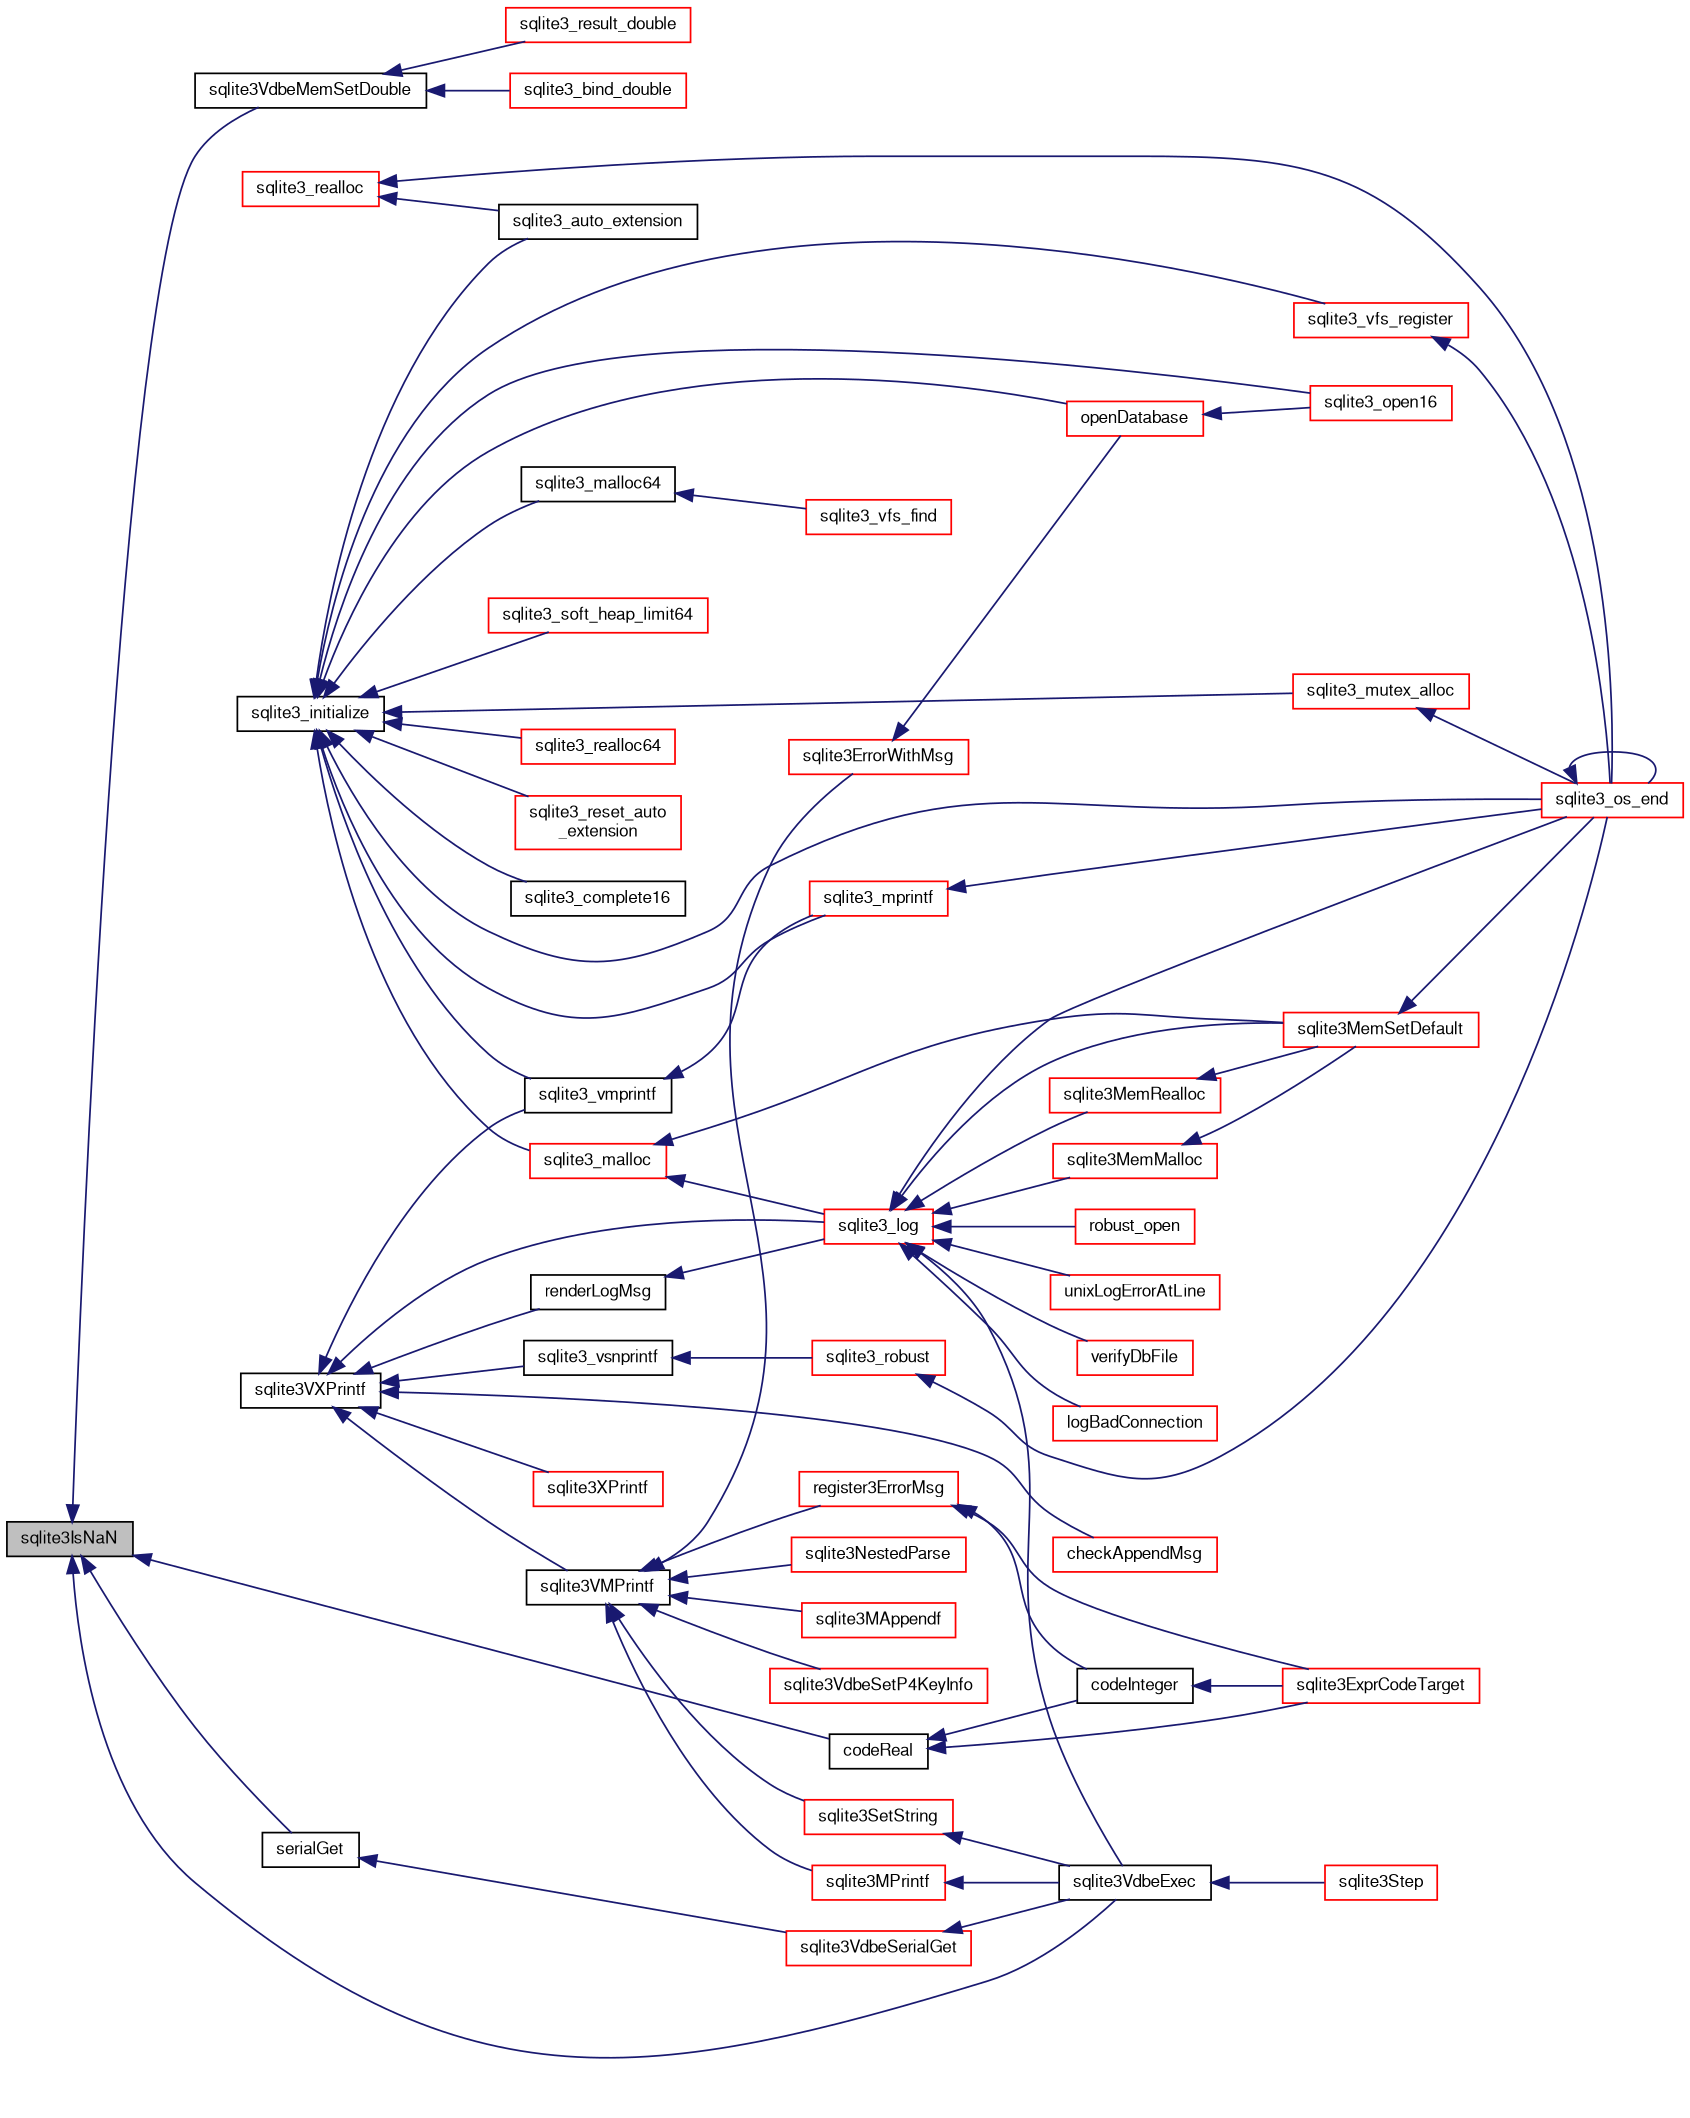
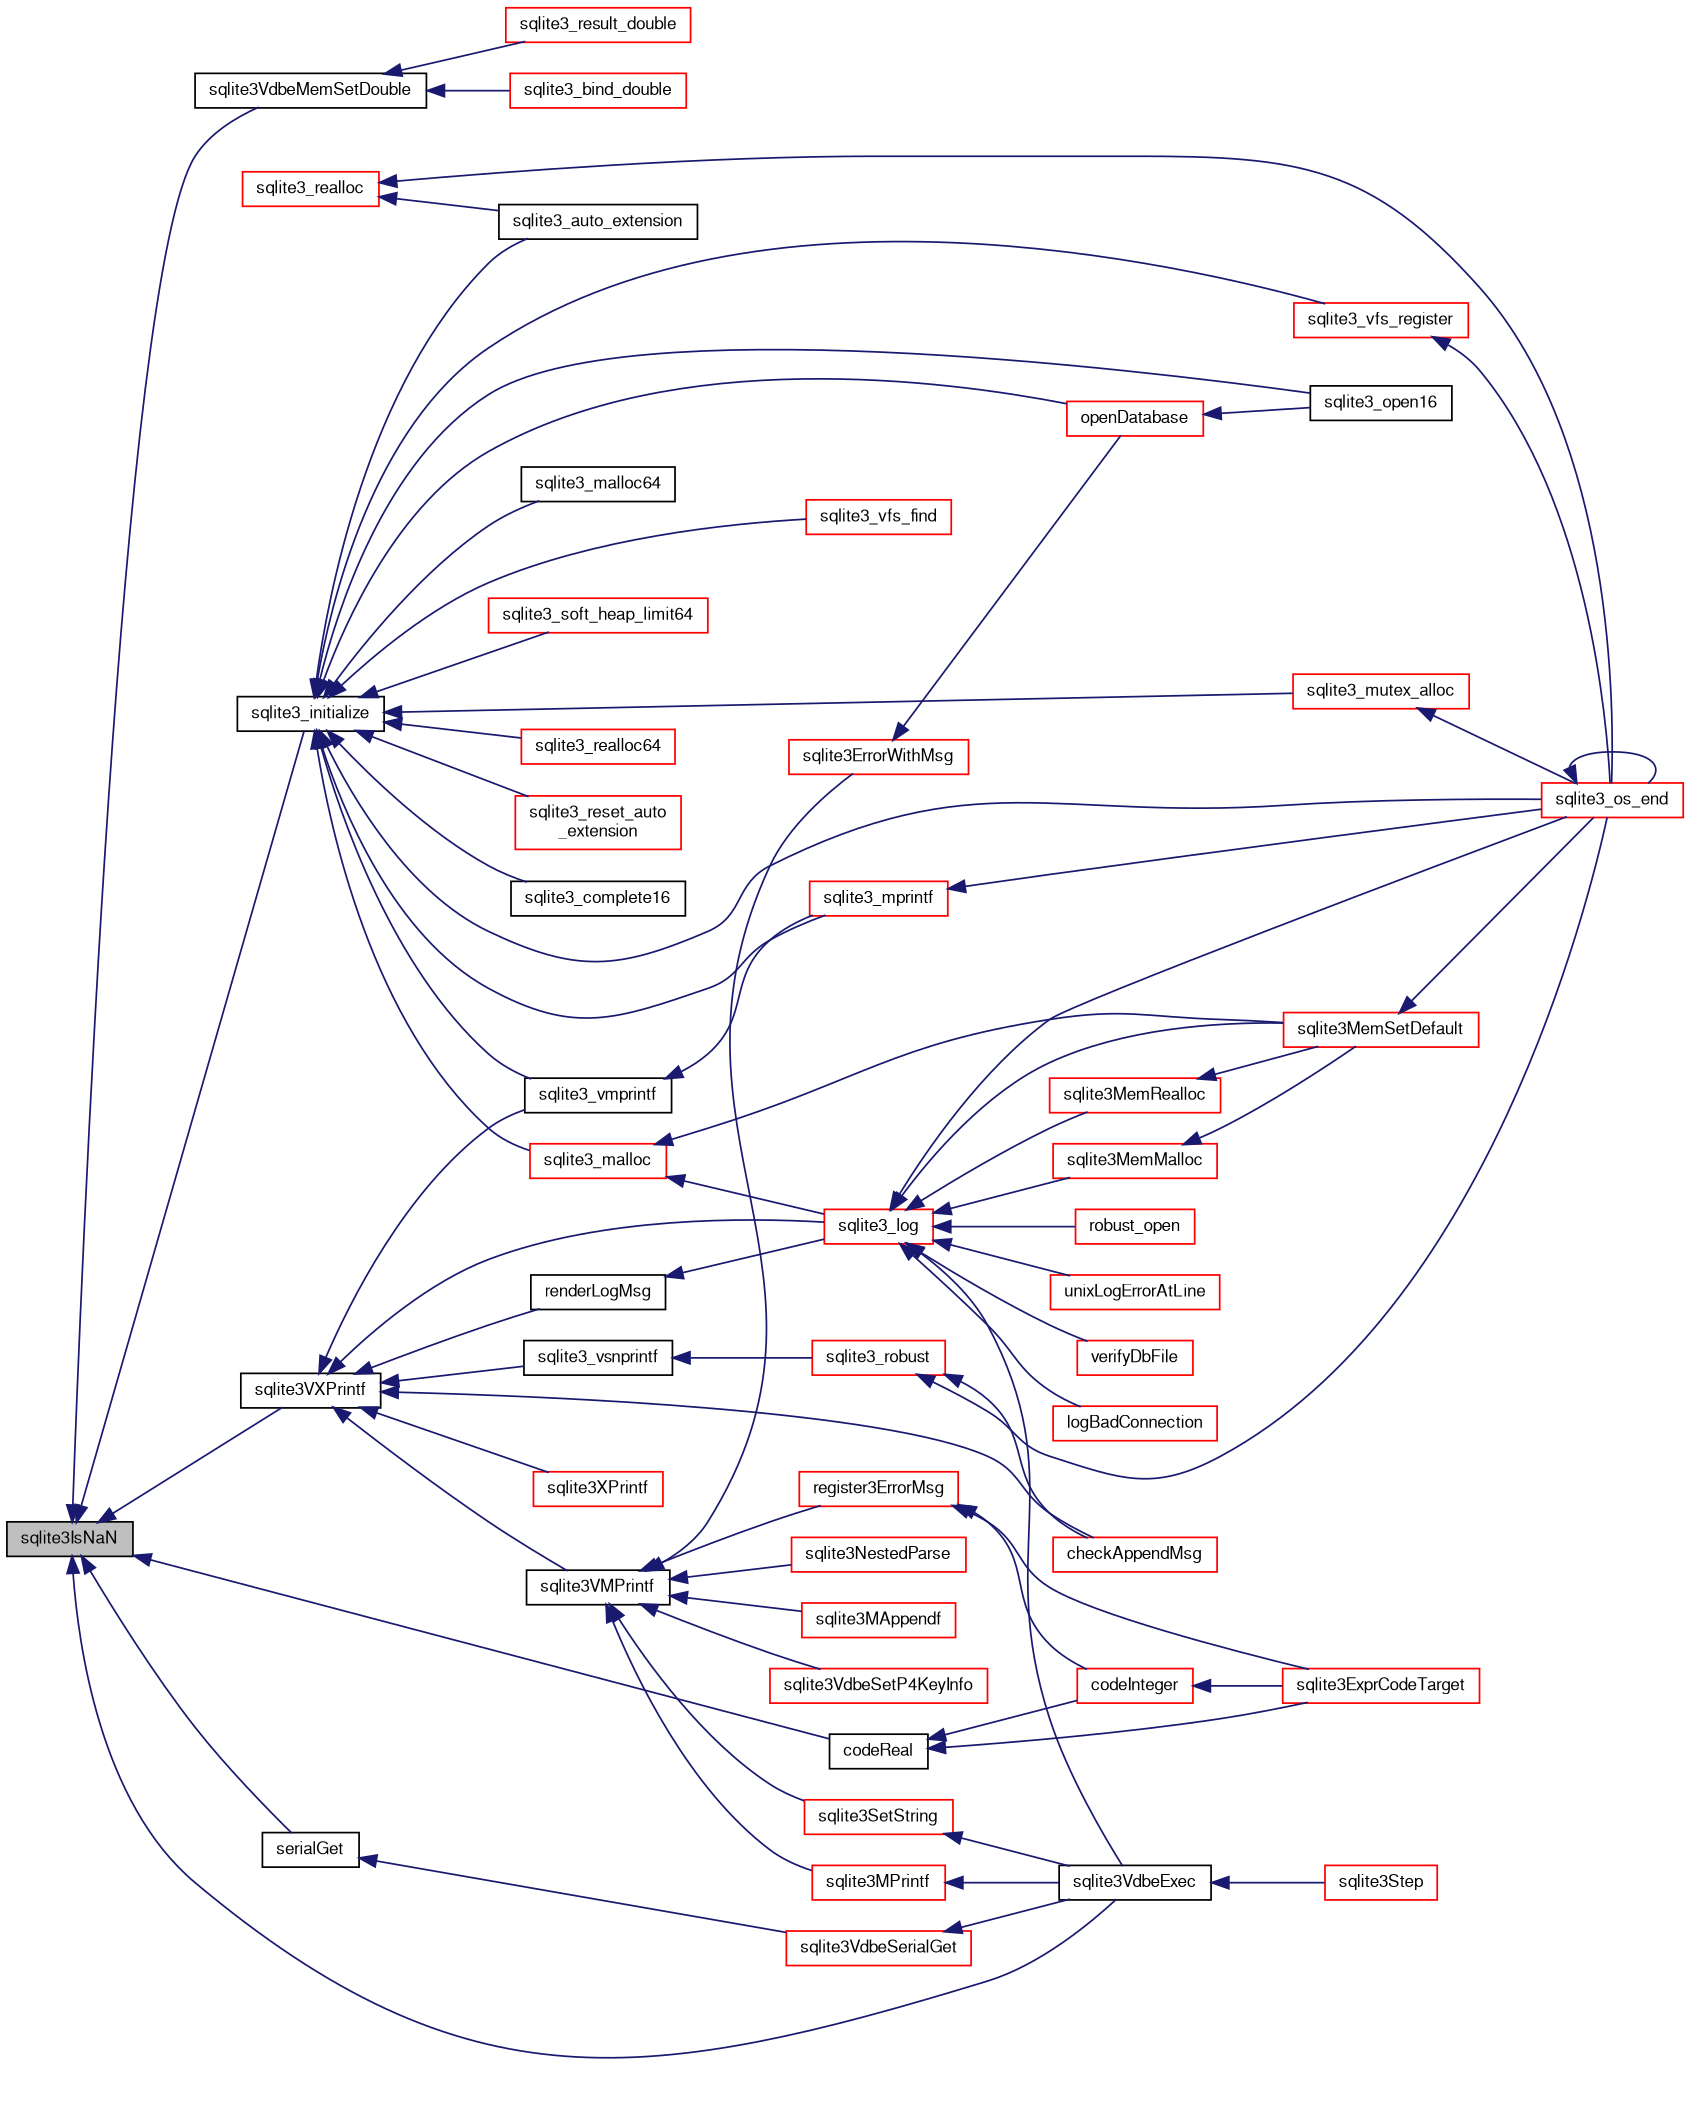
node "sqlite3_open16": color red -> black
edge "sqlite3_vfs_find" -> "sqlite3_malloc64": now "sqlite3_vfs_find" -> "sqlite3_initialize"
edge "sqlite3_initialize" -> "sqlite3IsNaN": added
edge "sqlite3VXPrintf" -> "sqlite3IsNaN": added
edge "checkAppendMsg" -> "sqlite3_robust": added
node "codeInteger": color black -> red
